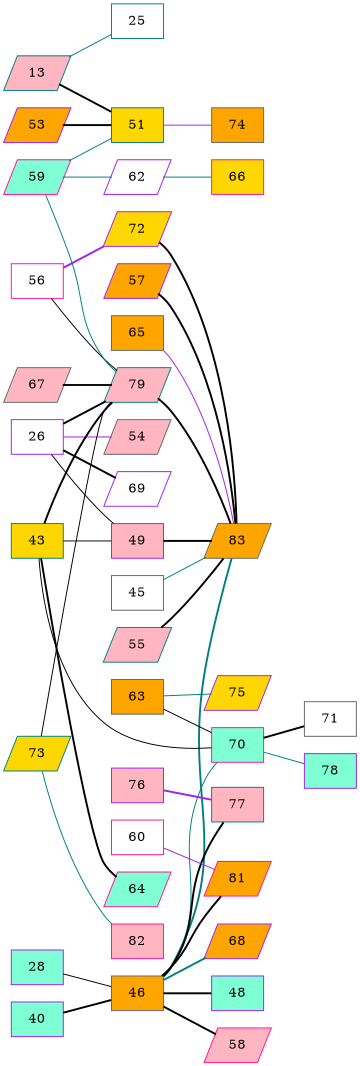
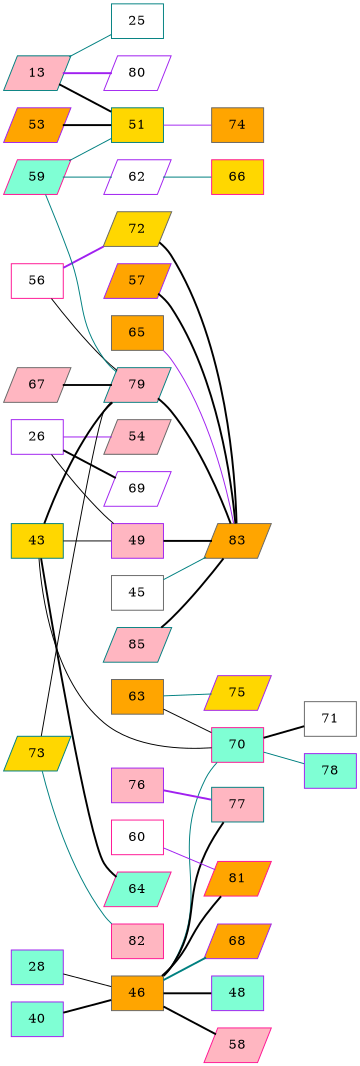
node "80": added
node "72": color purple -> gray40
edge "79" -- "26": removed
node "55": label "55" -> "85"
edge "83" -- "46": removed
